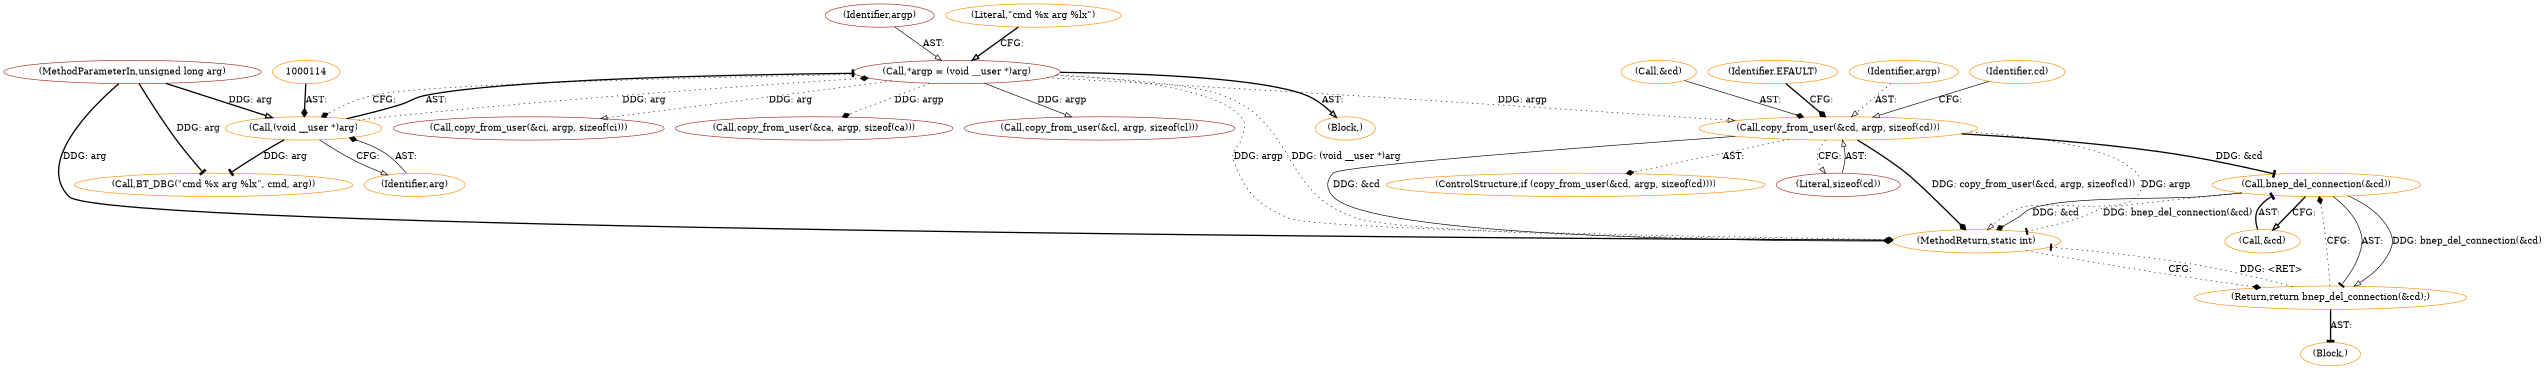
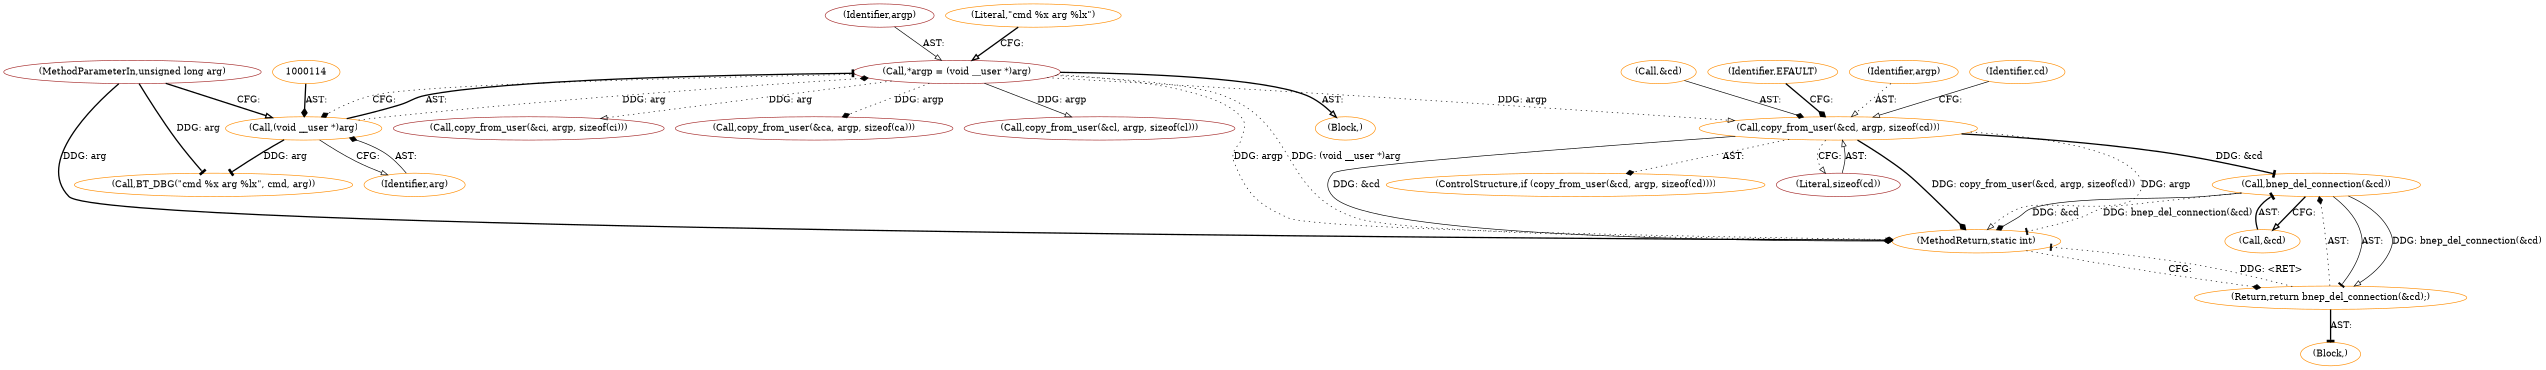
edge "(MethodParameterIn,unsigned long arg)" -> "(Call,(void __user *)arg)": label "DDG: arg" -> "CFG: "
edge "(Return,return bnep_del_connection(&cd);)" -> "(Call,bnep_del_connection(&cd))": label "CFG: " -> "AST: "
